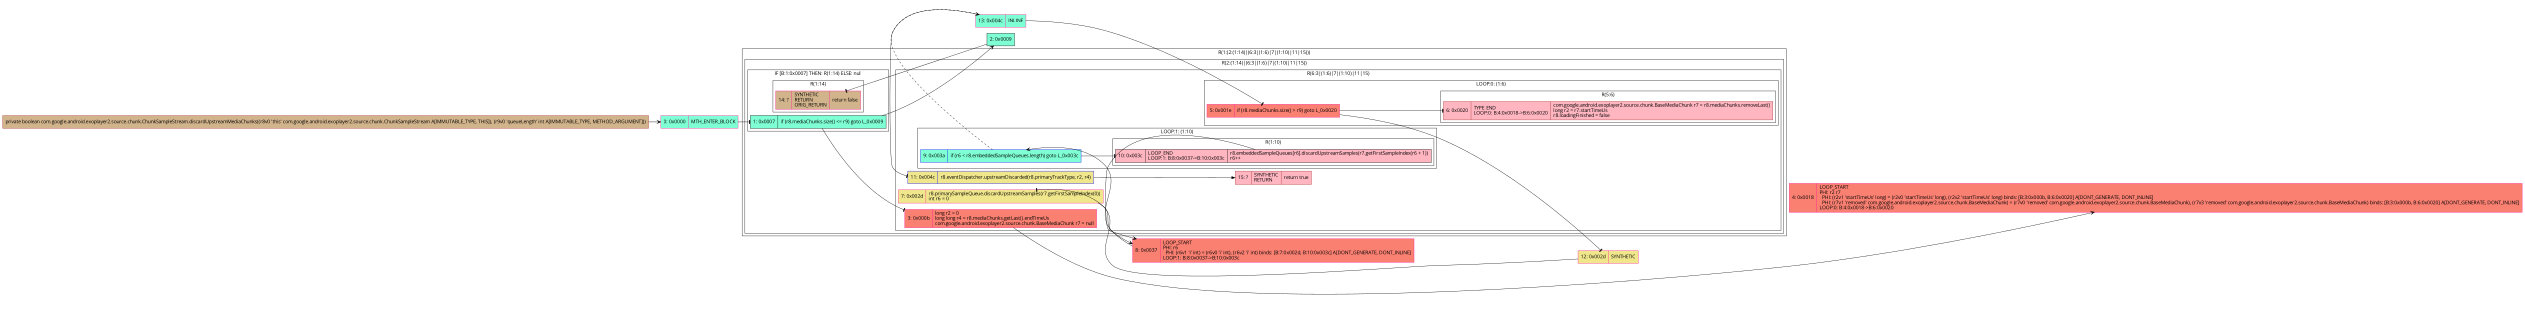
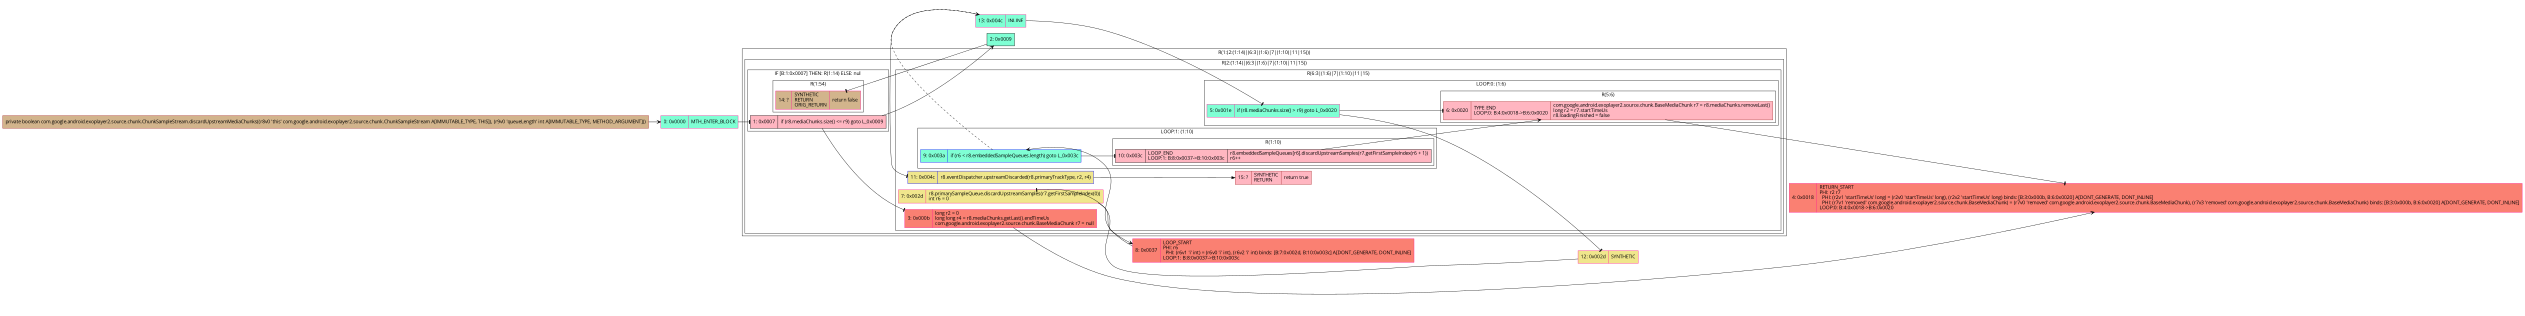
cluster "R(1:14)": label "R(1:14)" -> "R(1:54)"
node "5: 0x001e": fillcolor salmon -> aquamarine
node "1: 0x0007": fillcolor aquamarine -> lightpink
edge "10: 0x003c" -> "8: 0x0037": now "10: 0x003c" -> "6: 0x0020"
edge "6: 0x0020" -> "4: 0x0018": added
node "4: 0x0018": text "LOOP_START" -> "RETURN_START"
